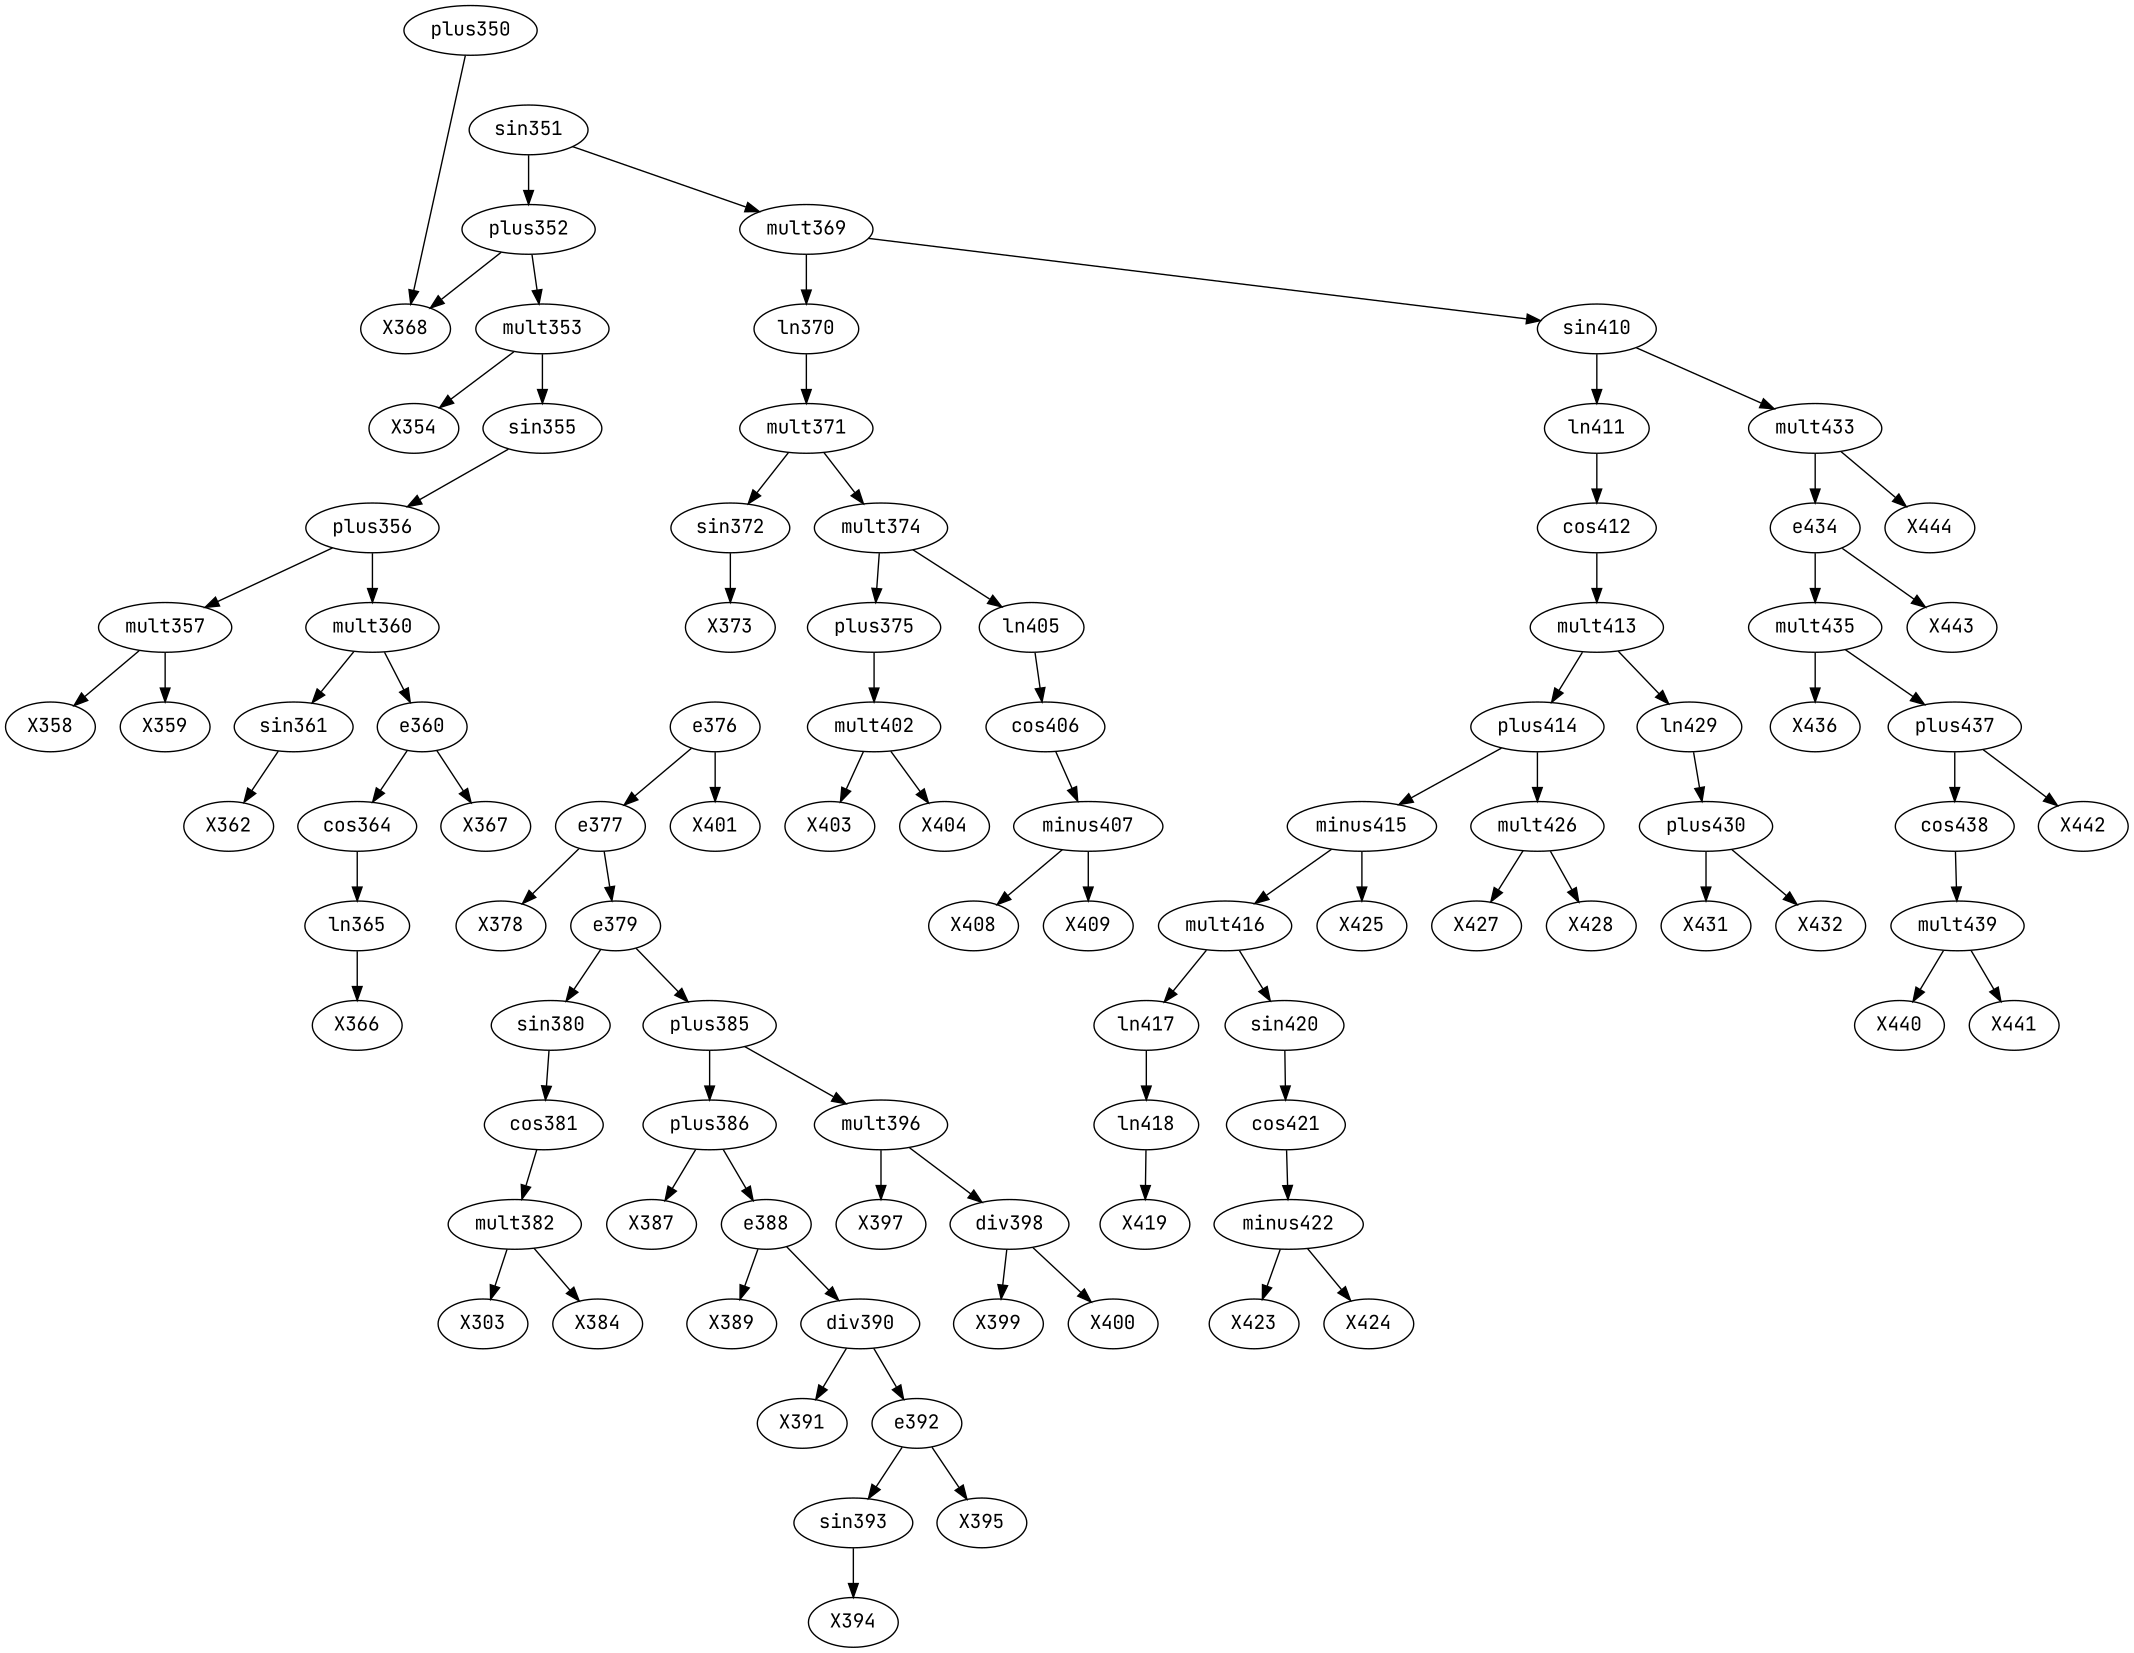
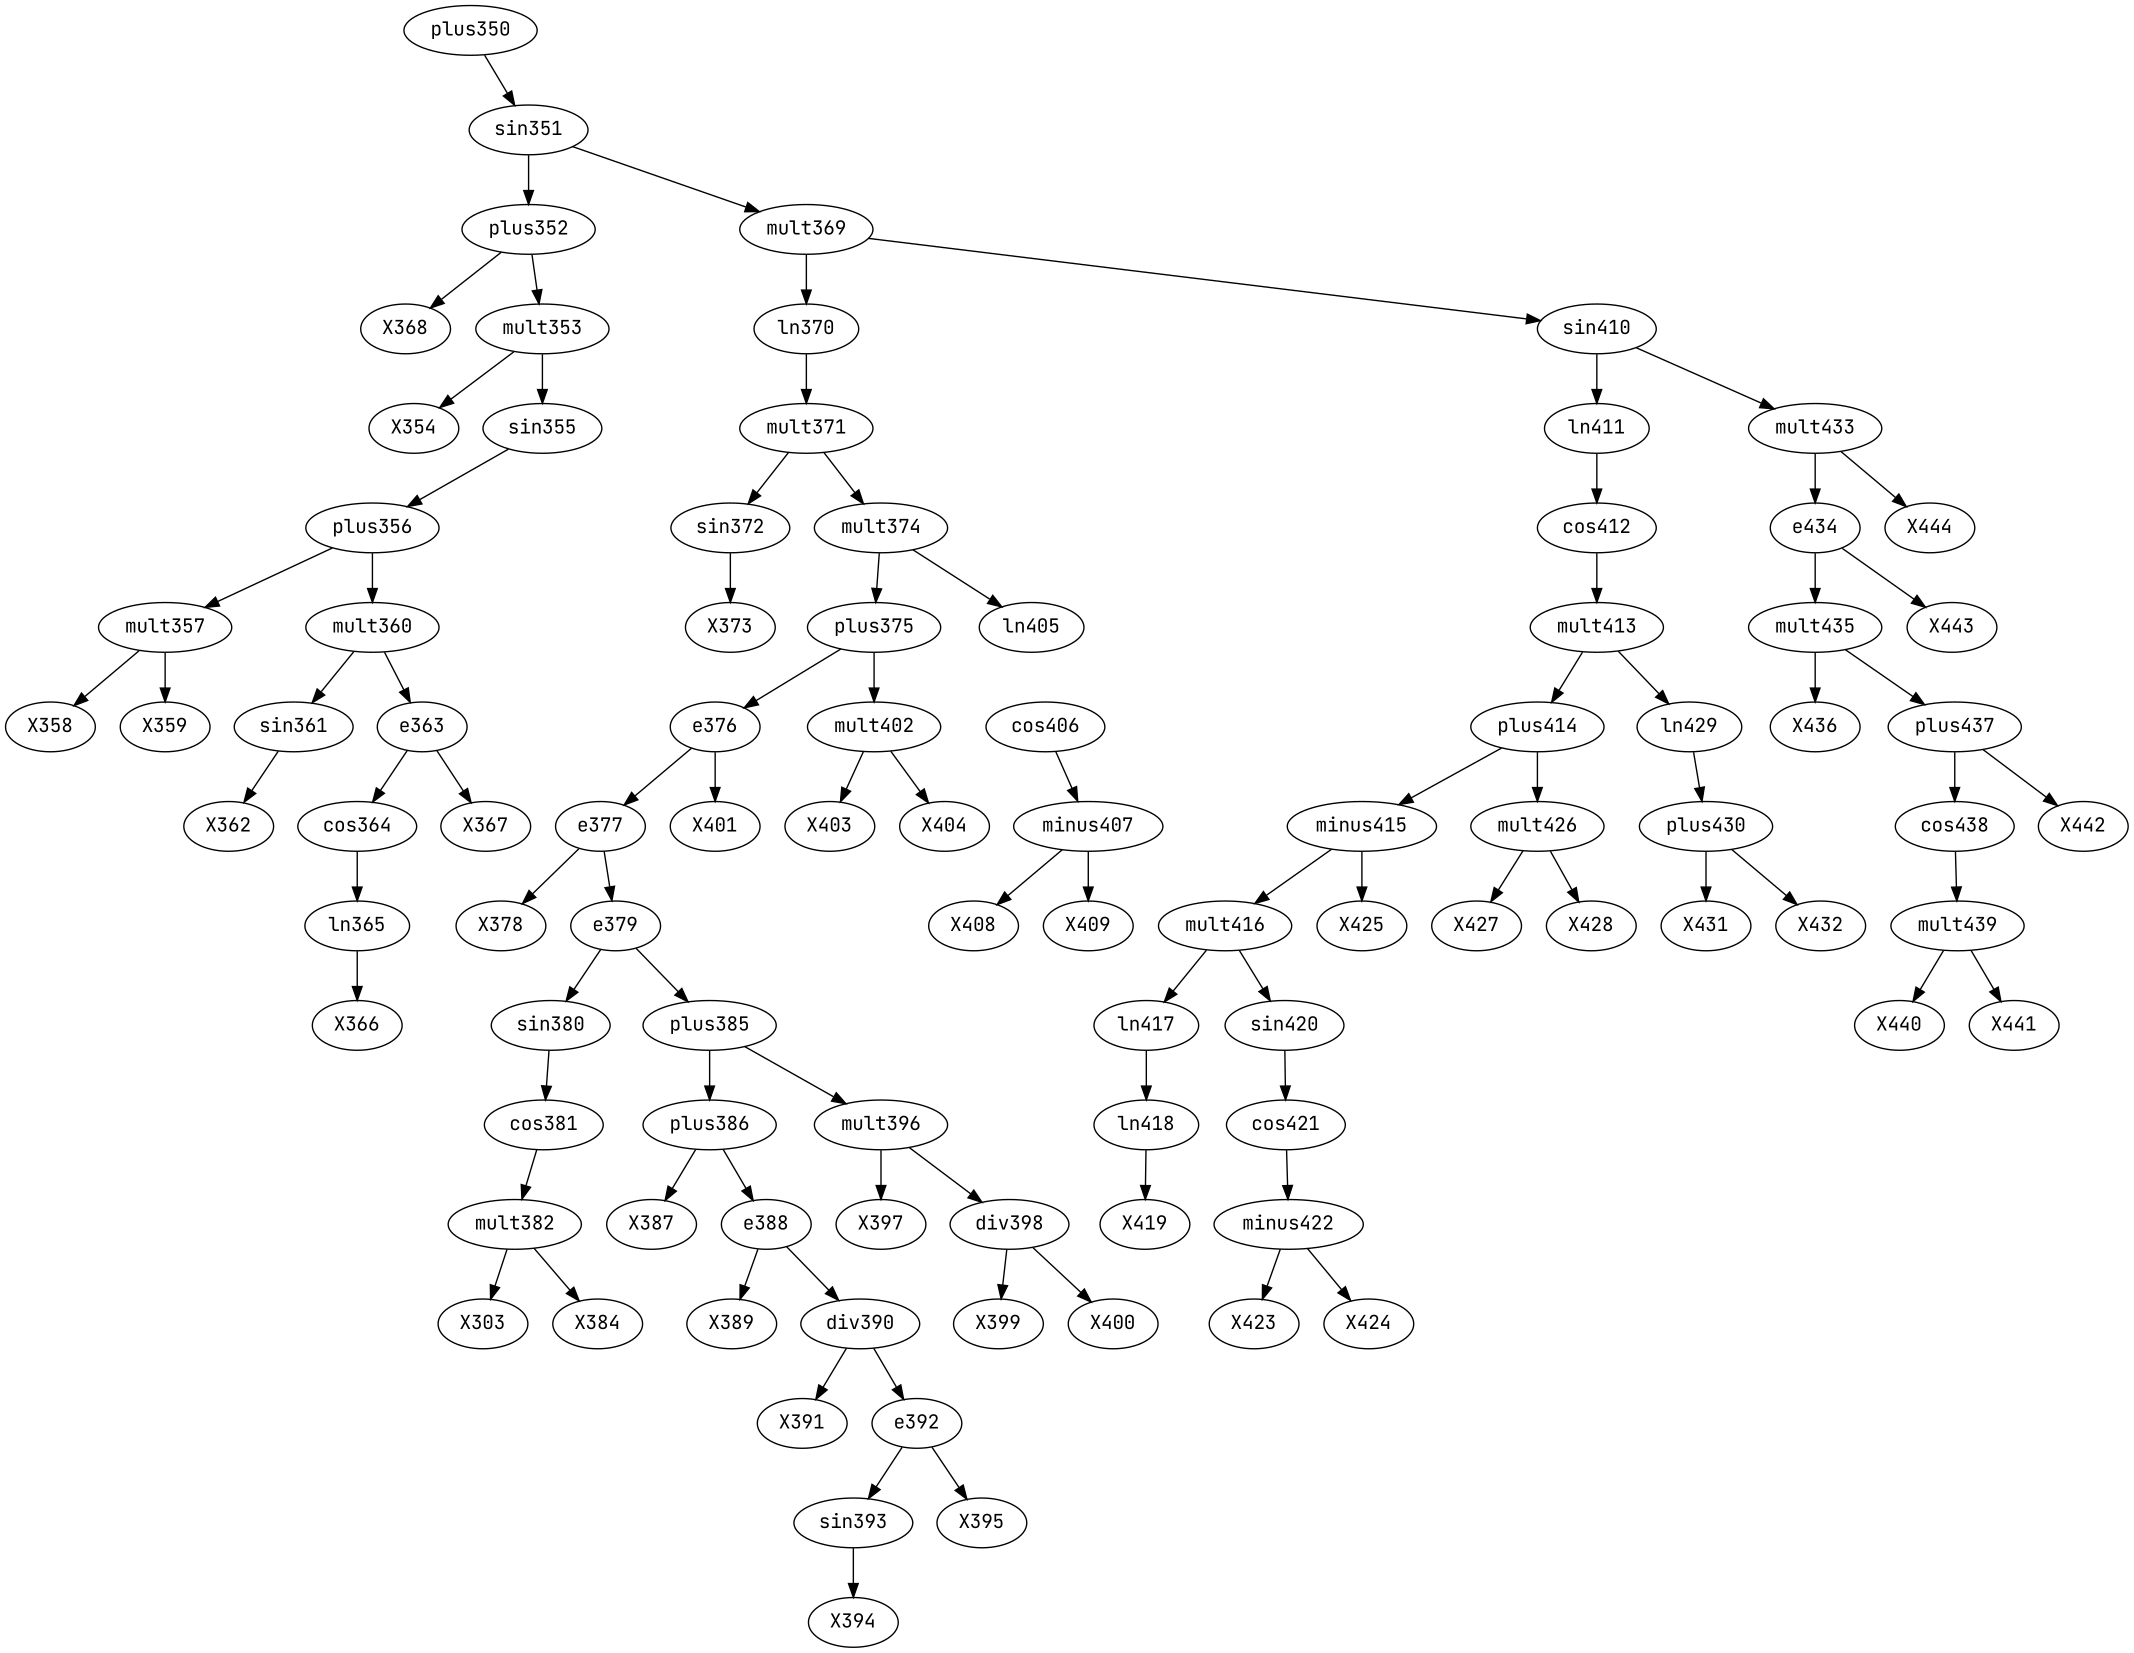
edge "plus350" -> "X368": now "plus350" -> "sin351"
edge "ln405" -> "cos406": removed
edge "plus375" -> "e376": added
node "e360": label "e360" -> "e363"
